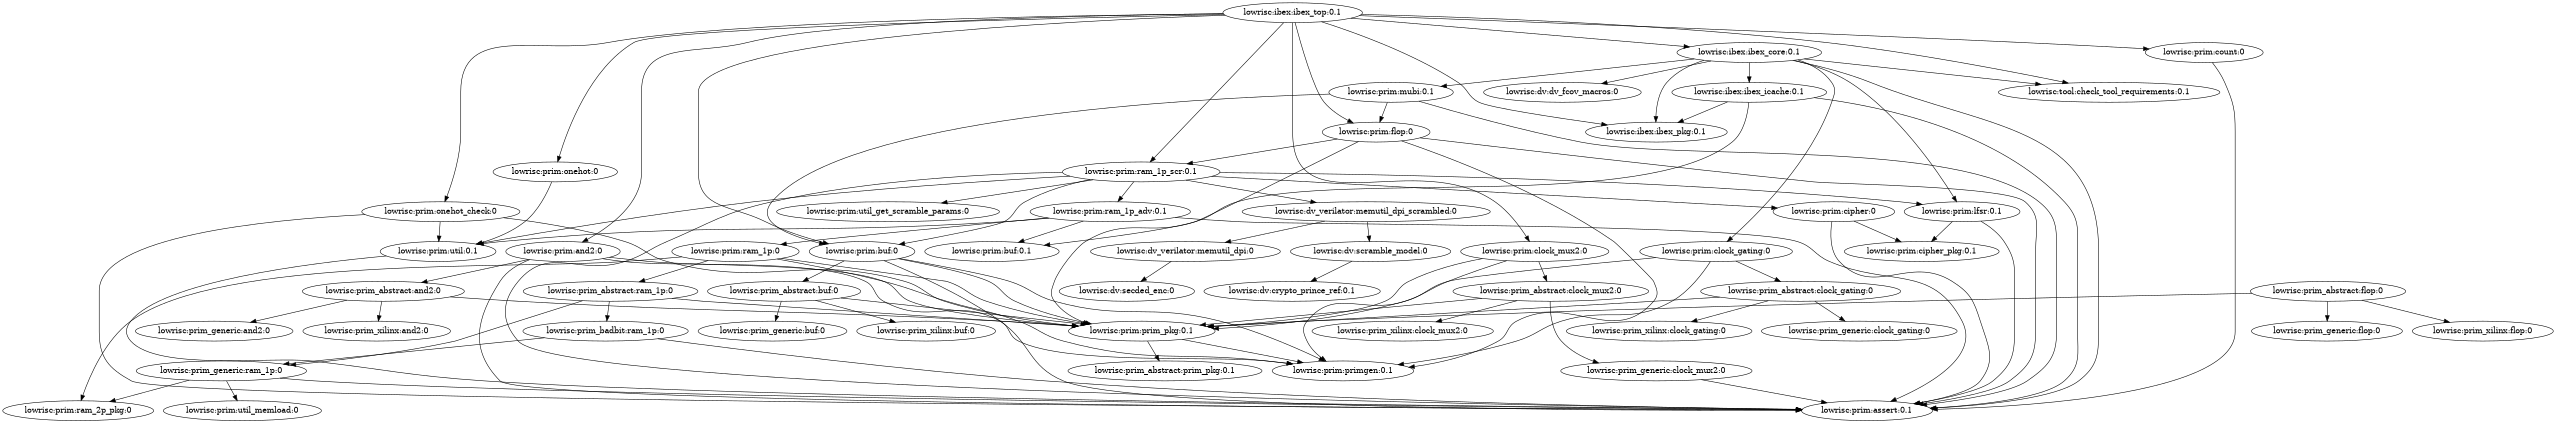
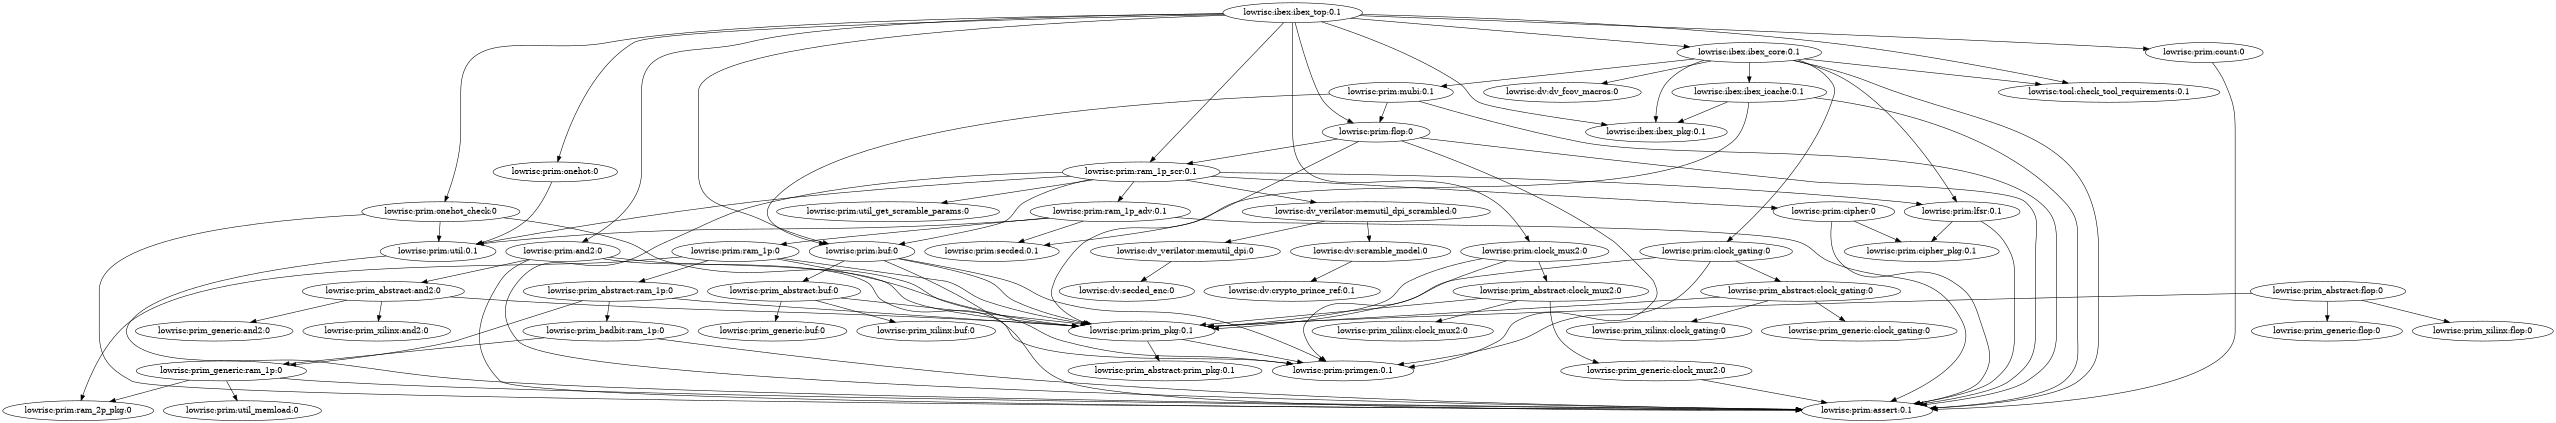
node "lowrisc:prim:buf:0.1": label "lowrisc:prim:buf:0.1" -> "lowrisc:prim:secded:0.1"
